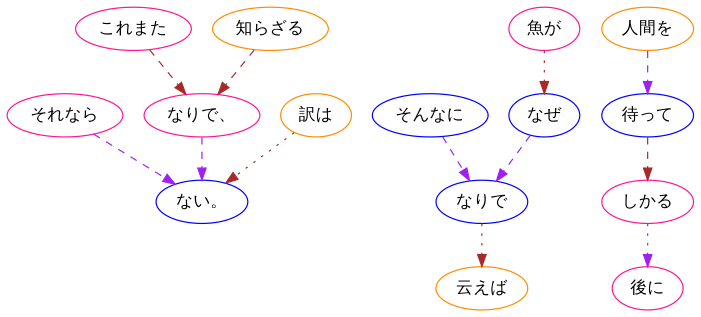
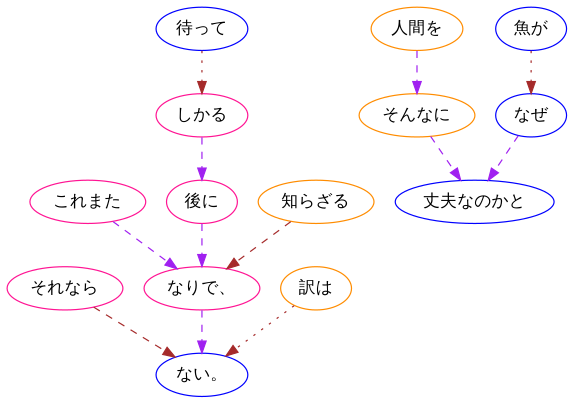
node "魚が": color deeppink -> blue
edge "人間を" -> "待って": now "人間を" -> "そんなに"
edge "これまた" -> "なりで、": color brown -> purple
node "そんなに": color blue -> darkorange
edge "待って" -> "しかる": style dashed -> dotted
edge "それなら" -> "ない。": color purple -> brown
node "なりで": label "なりで" -> "丈夫なのかと"
edge "後に" -> "なりで、": added
edge "しかる" -> "後に": style dotted -> dashed
node "云えば": removed
